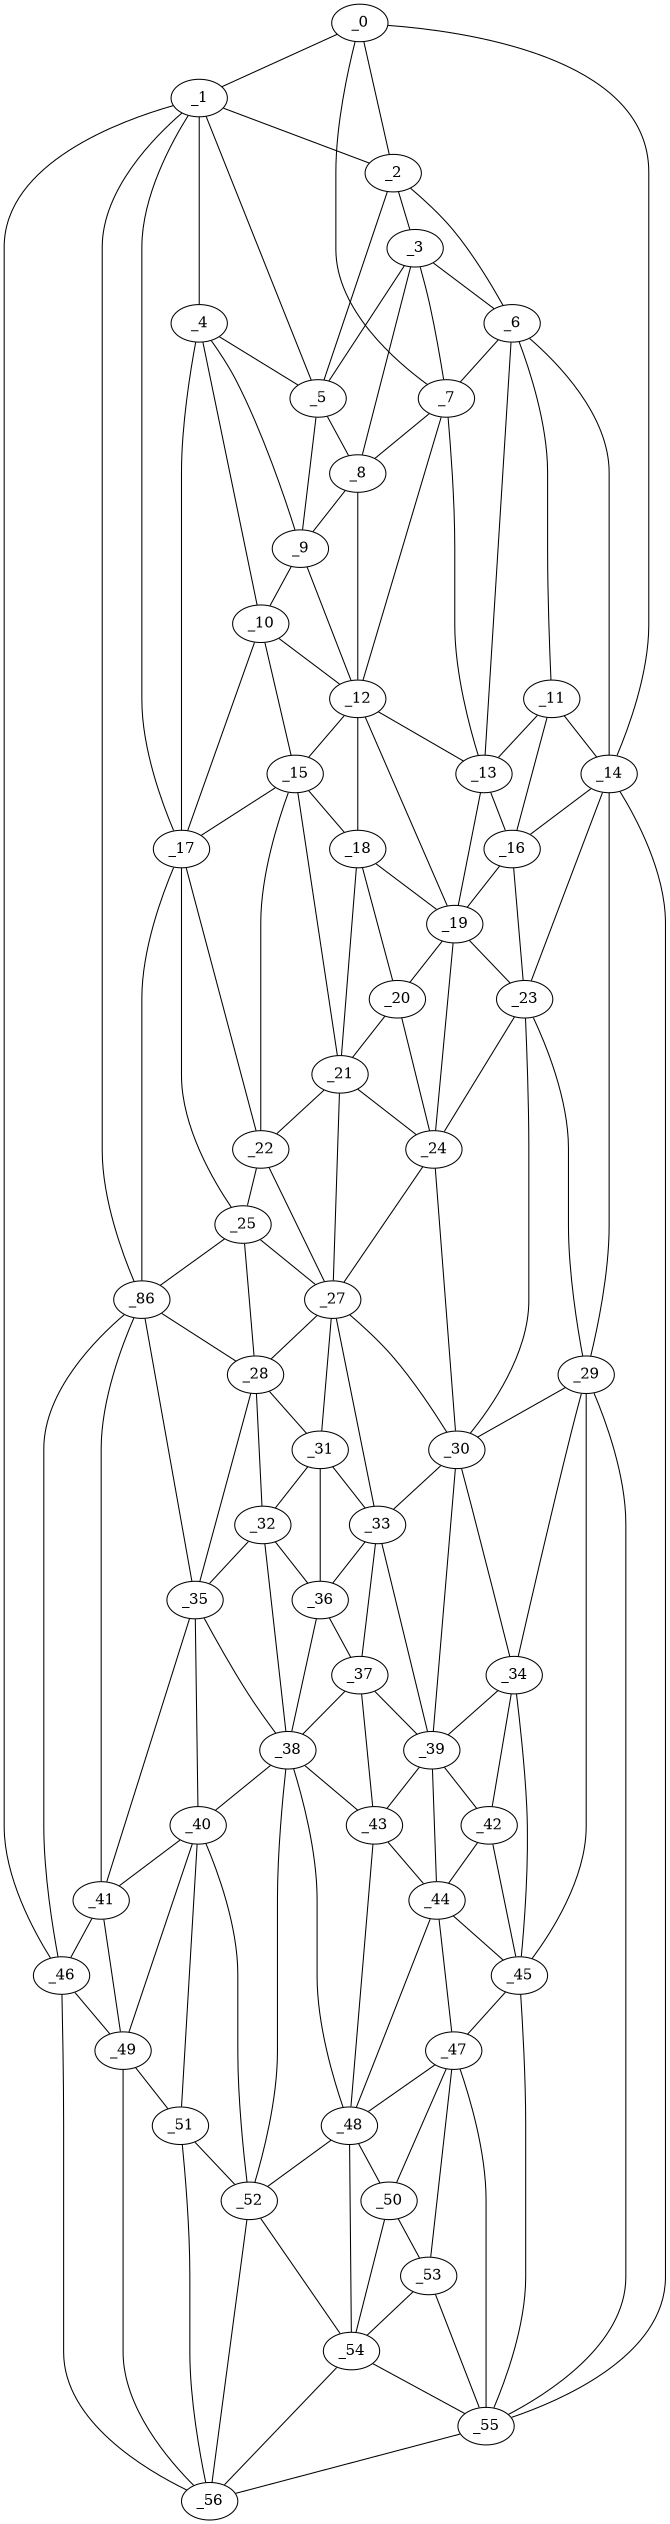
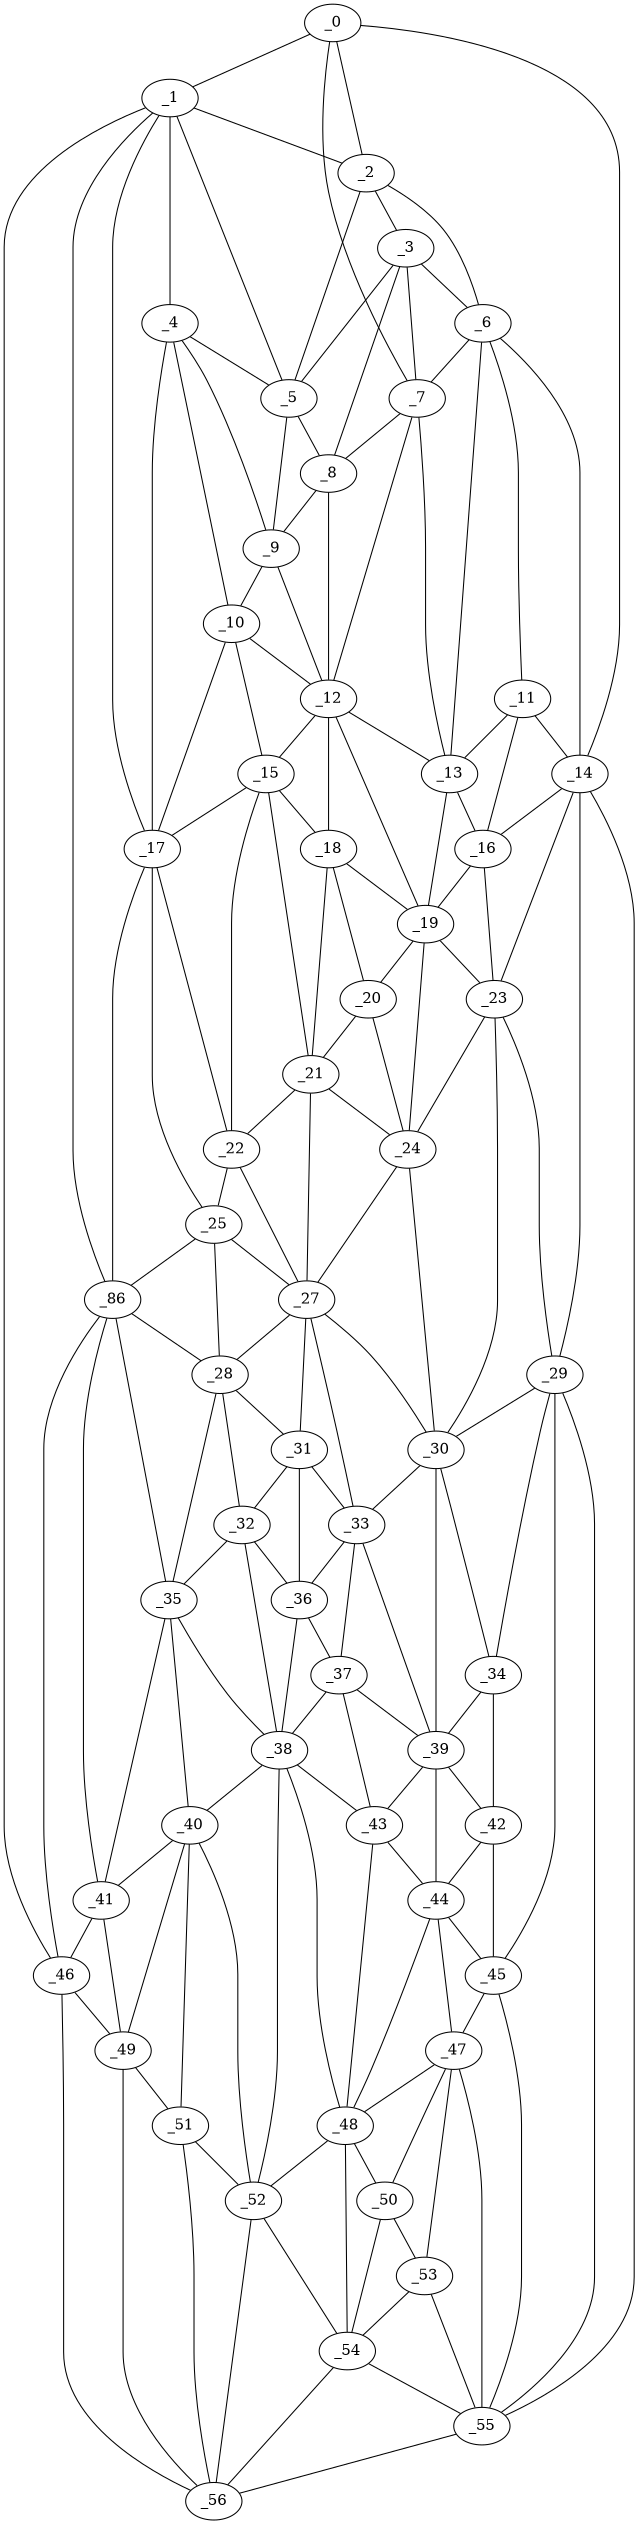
edge "_34" -- "_45": removed
